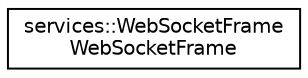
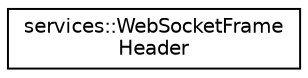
node "services::WebSocketFrame WebSocketFrame": label "services::WebSocketFrame WebSocketFrame" -> "services::WebSocketFrame Header"
